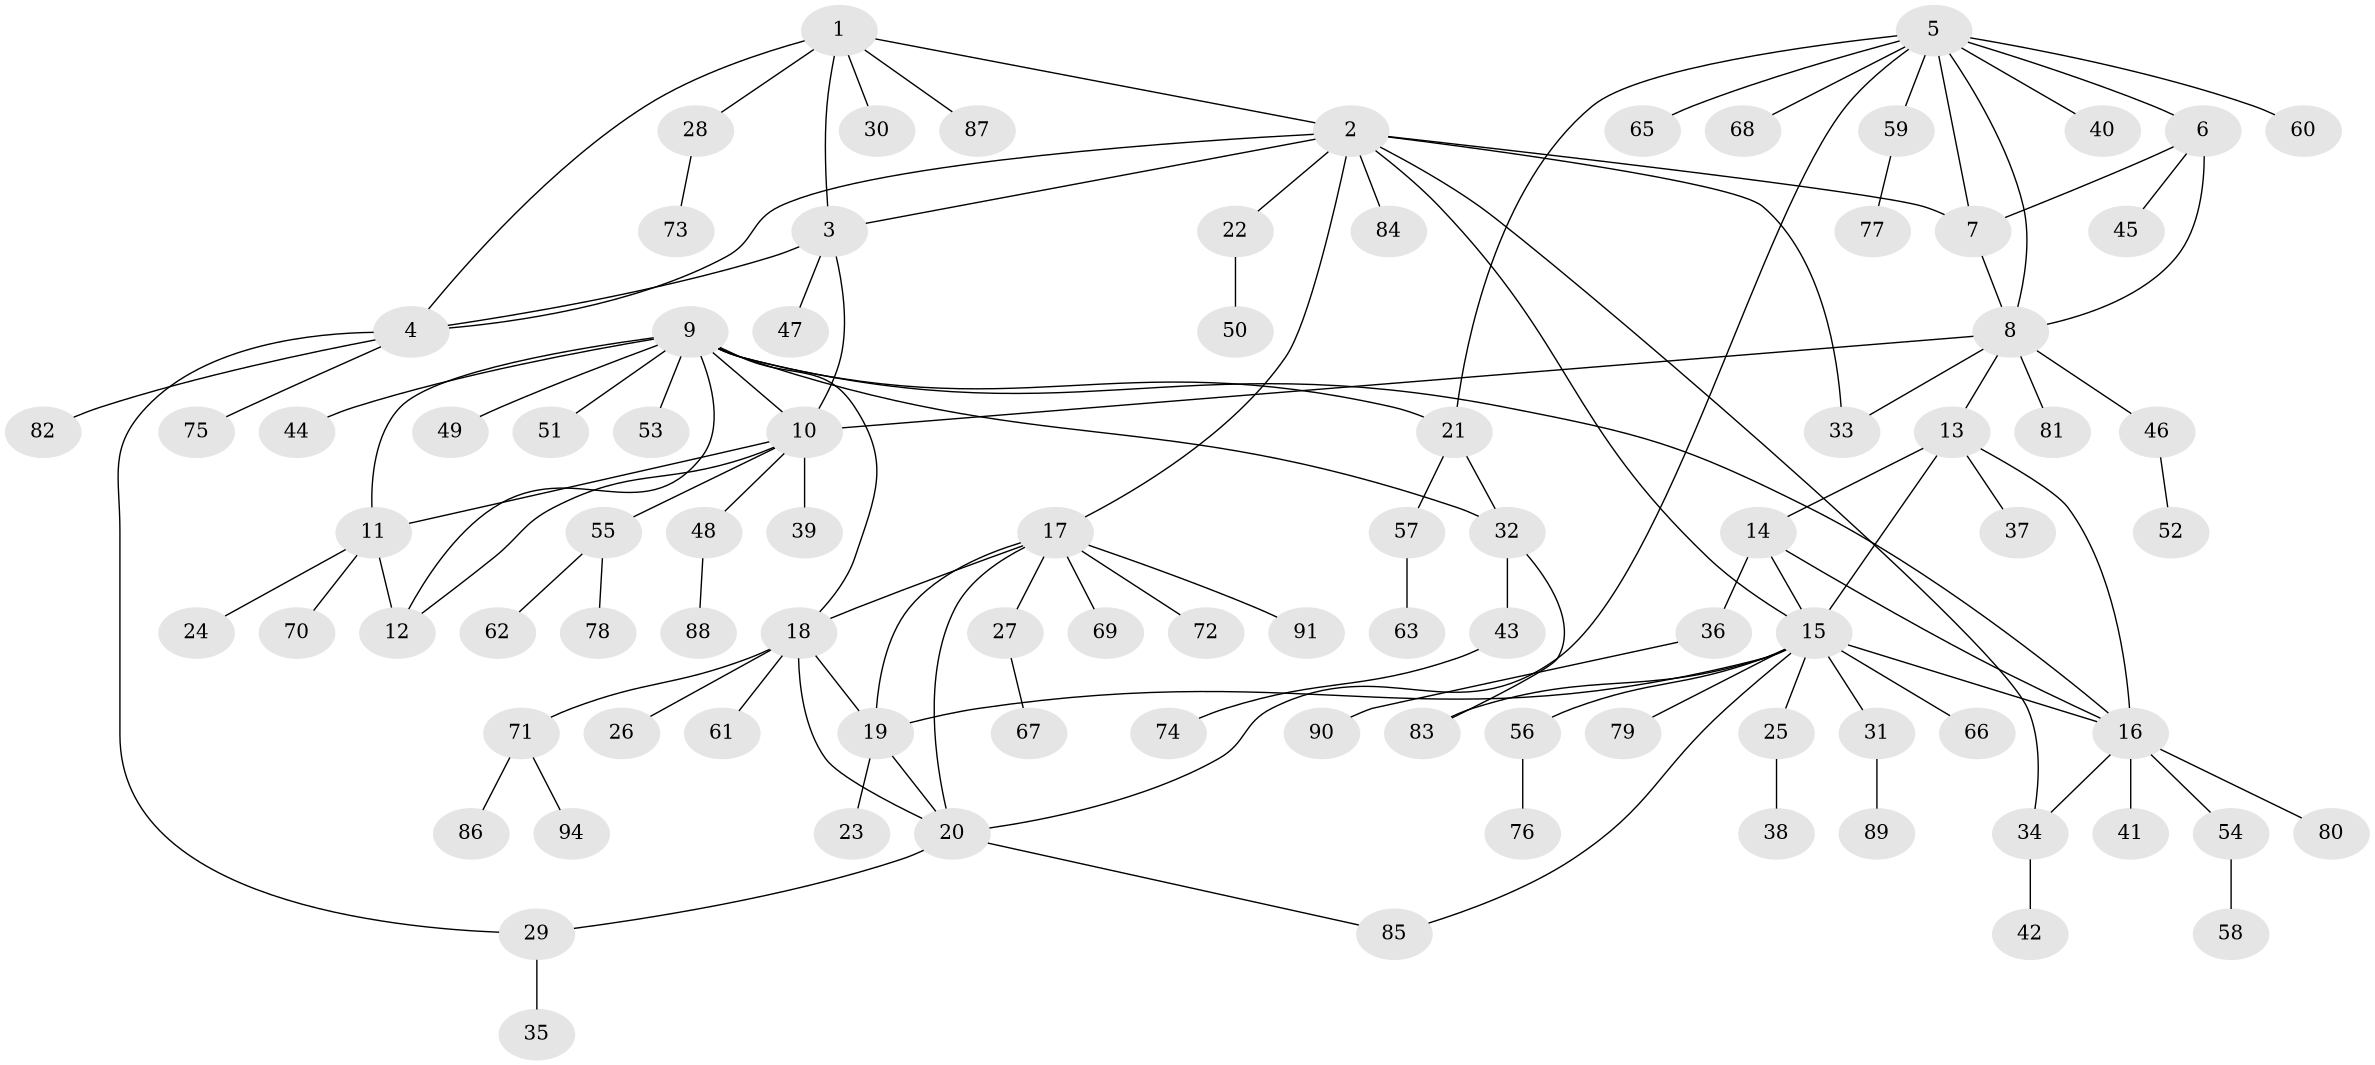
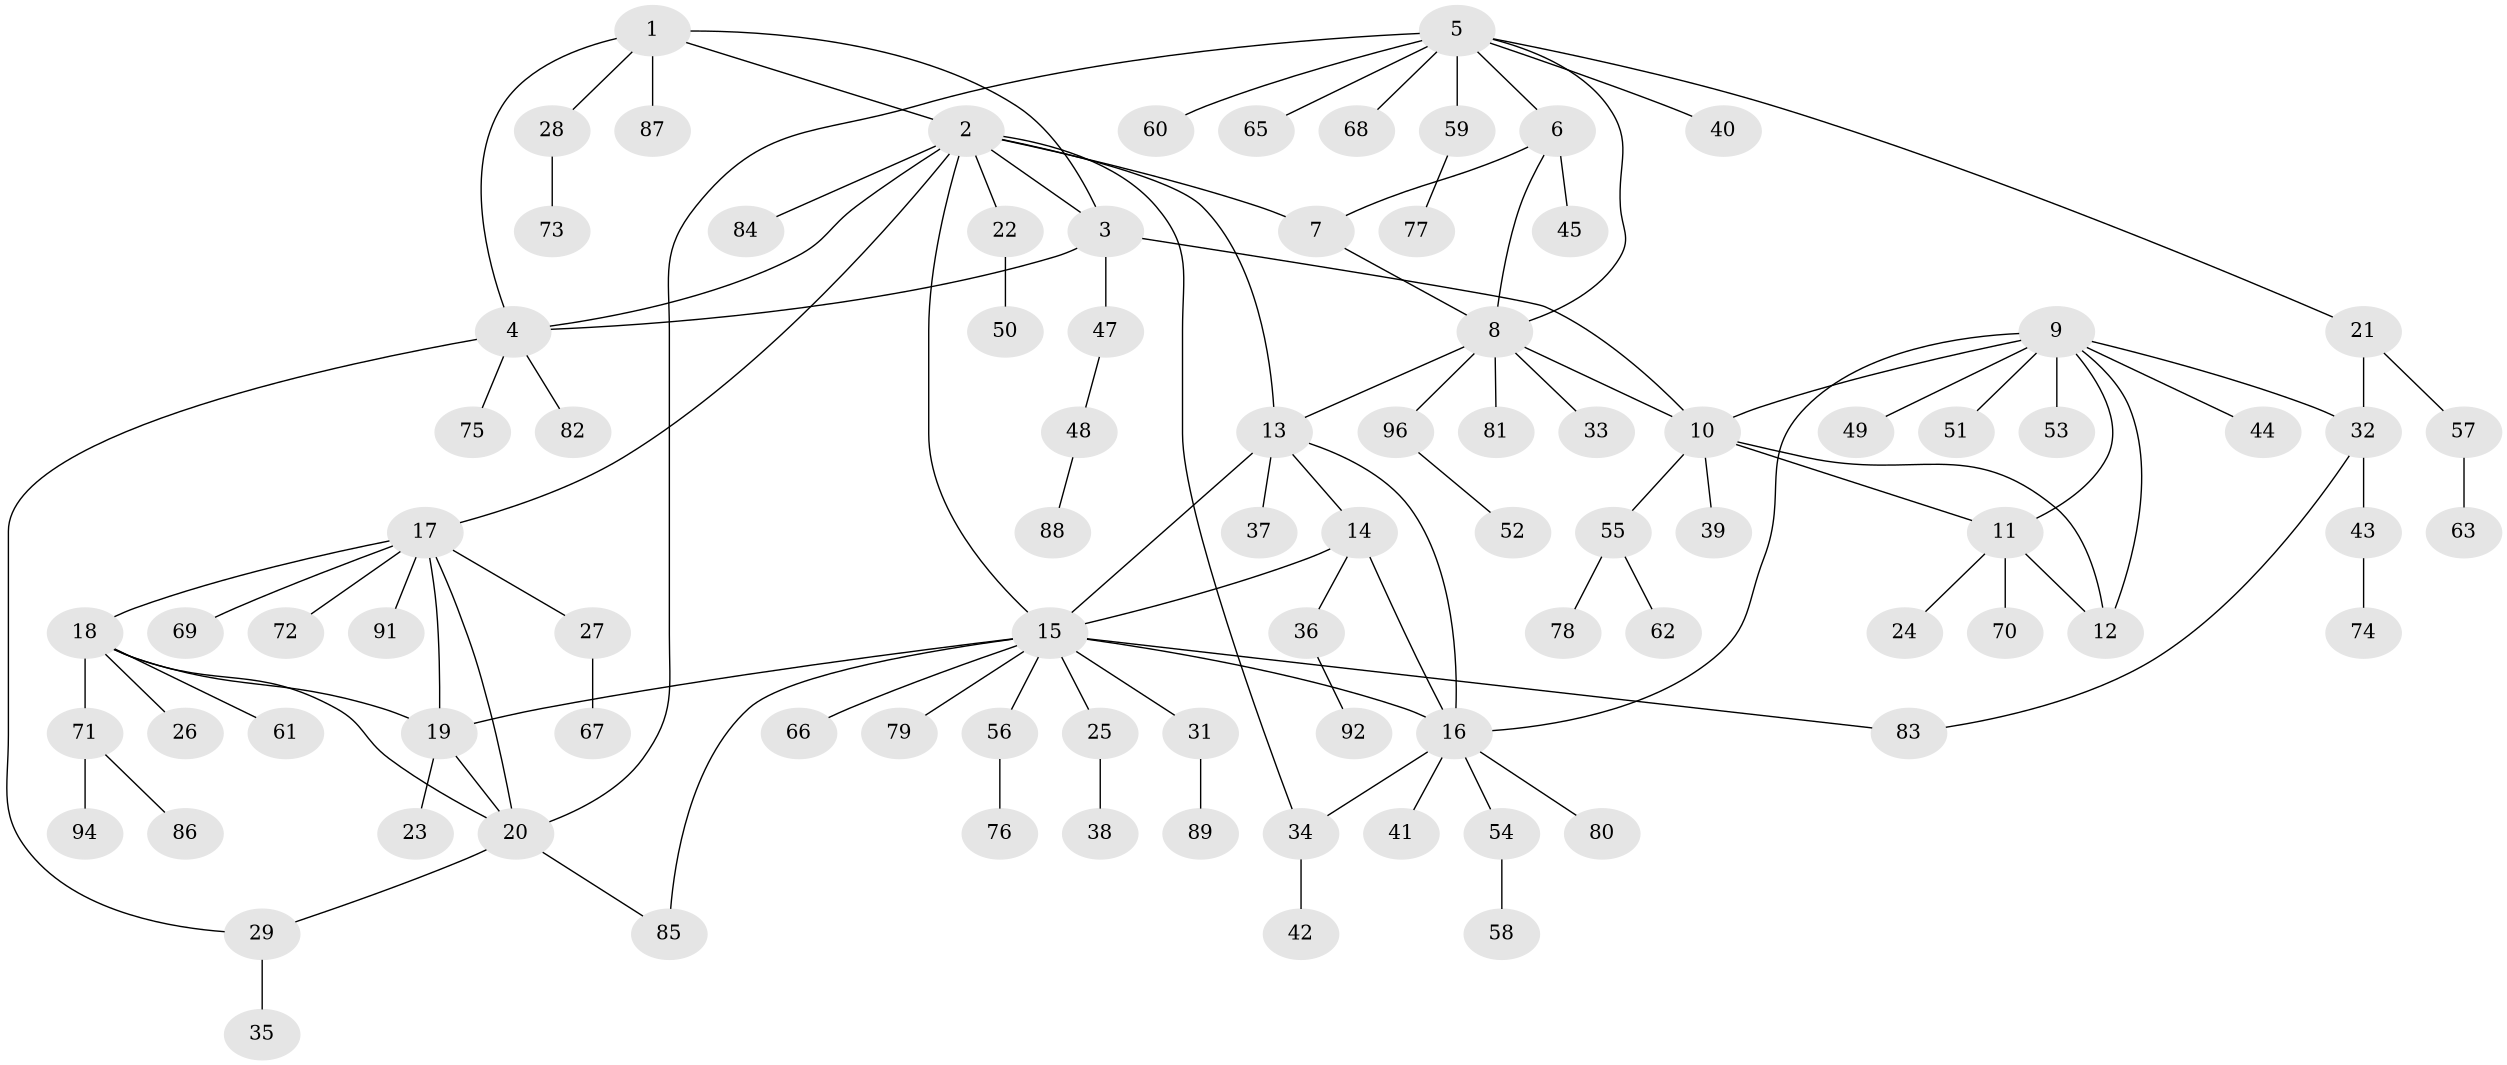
node "30": removed
edge "5" -- "7": removed
edge "2" -- "33": now "2" -- "13"
edge "9" -- "21": removed
node "46": label "46" -> "96"
edge "9" -- "18": removed
edge "10" -- "48": now "47" -- "48"
node "90": label "90" -> "92"
